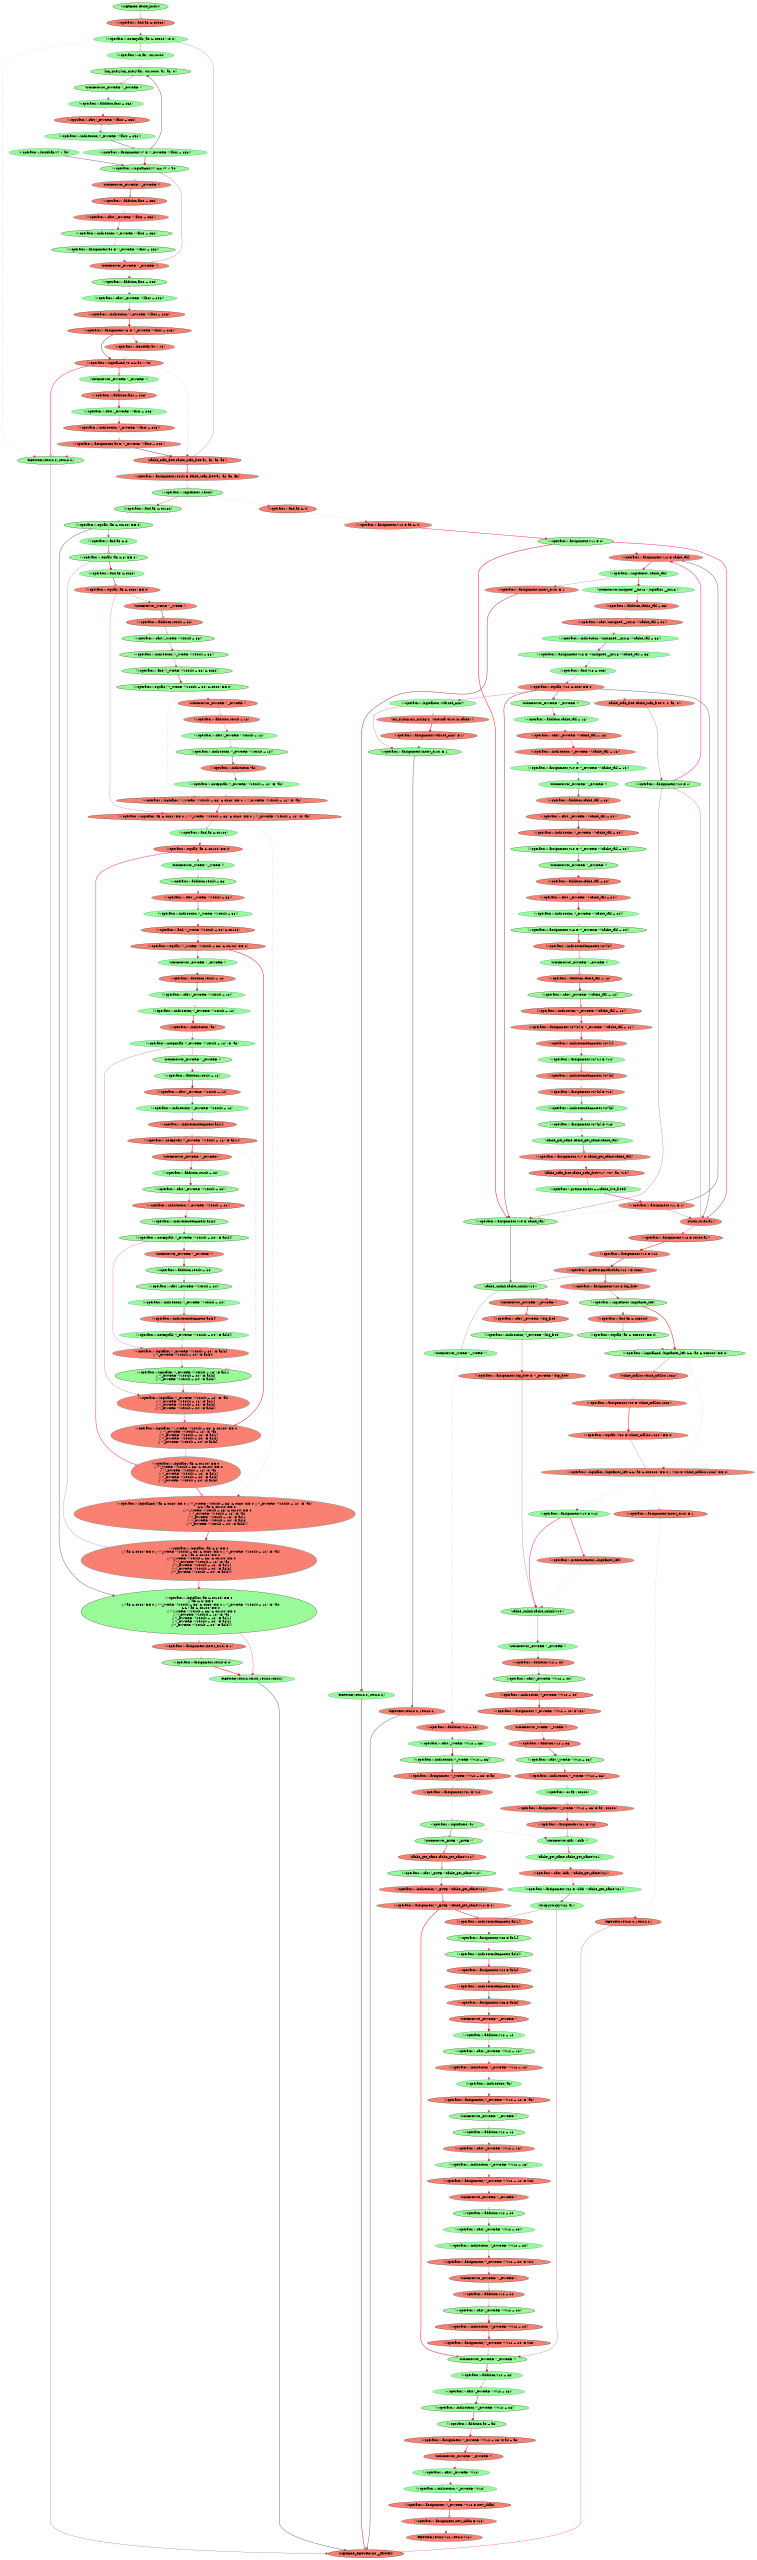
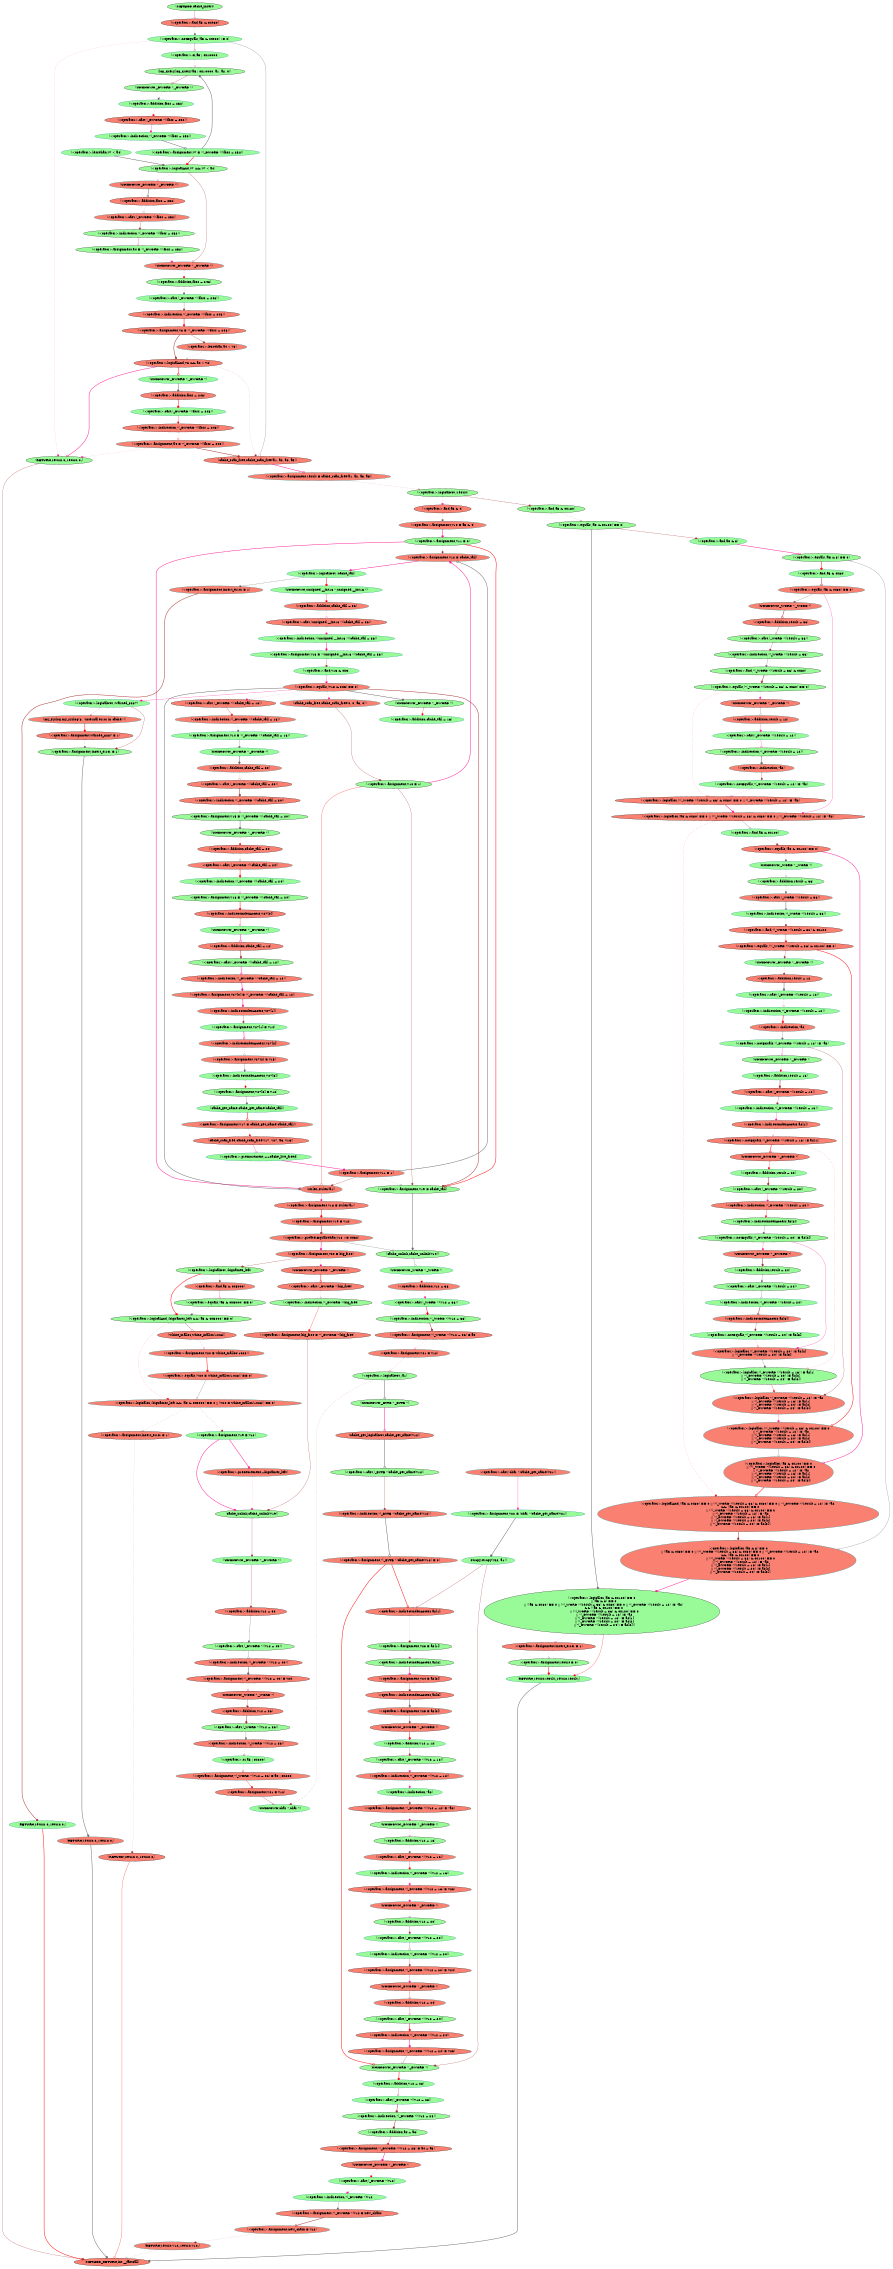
node "(UNKNOWN,unsigned __int16 *,logicalOr __int16 *)": label "(UNKNOWN,unsigned __int16 *,logicalOr __int16 *)" -> "(UNKNOWN,unsigned __int16 *,unsigned __int16 *)"
edge "(<operator>.addition,cache_tail + 16)" -> "(<operator>.cast,(_DWORD *)(cache_tail + 16))": now "(<operator>.equals,(v13 & 0xC) == 0)" -> "(<operator>.cast,(_DWORD *)(cache_tail + 16))"
node "(cache_get_name,cache_get_name(v12))": label "(cache_get_name,cache_get_name(v12))" -> "(cache_get_logicalNot,cache_get_name(v12))"
node "(cache_get_name,cache_get_name(v21))": removed
